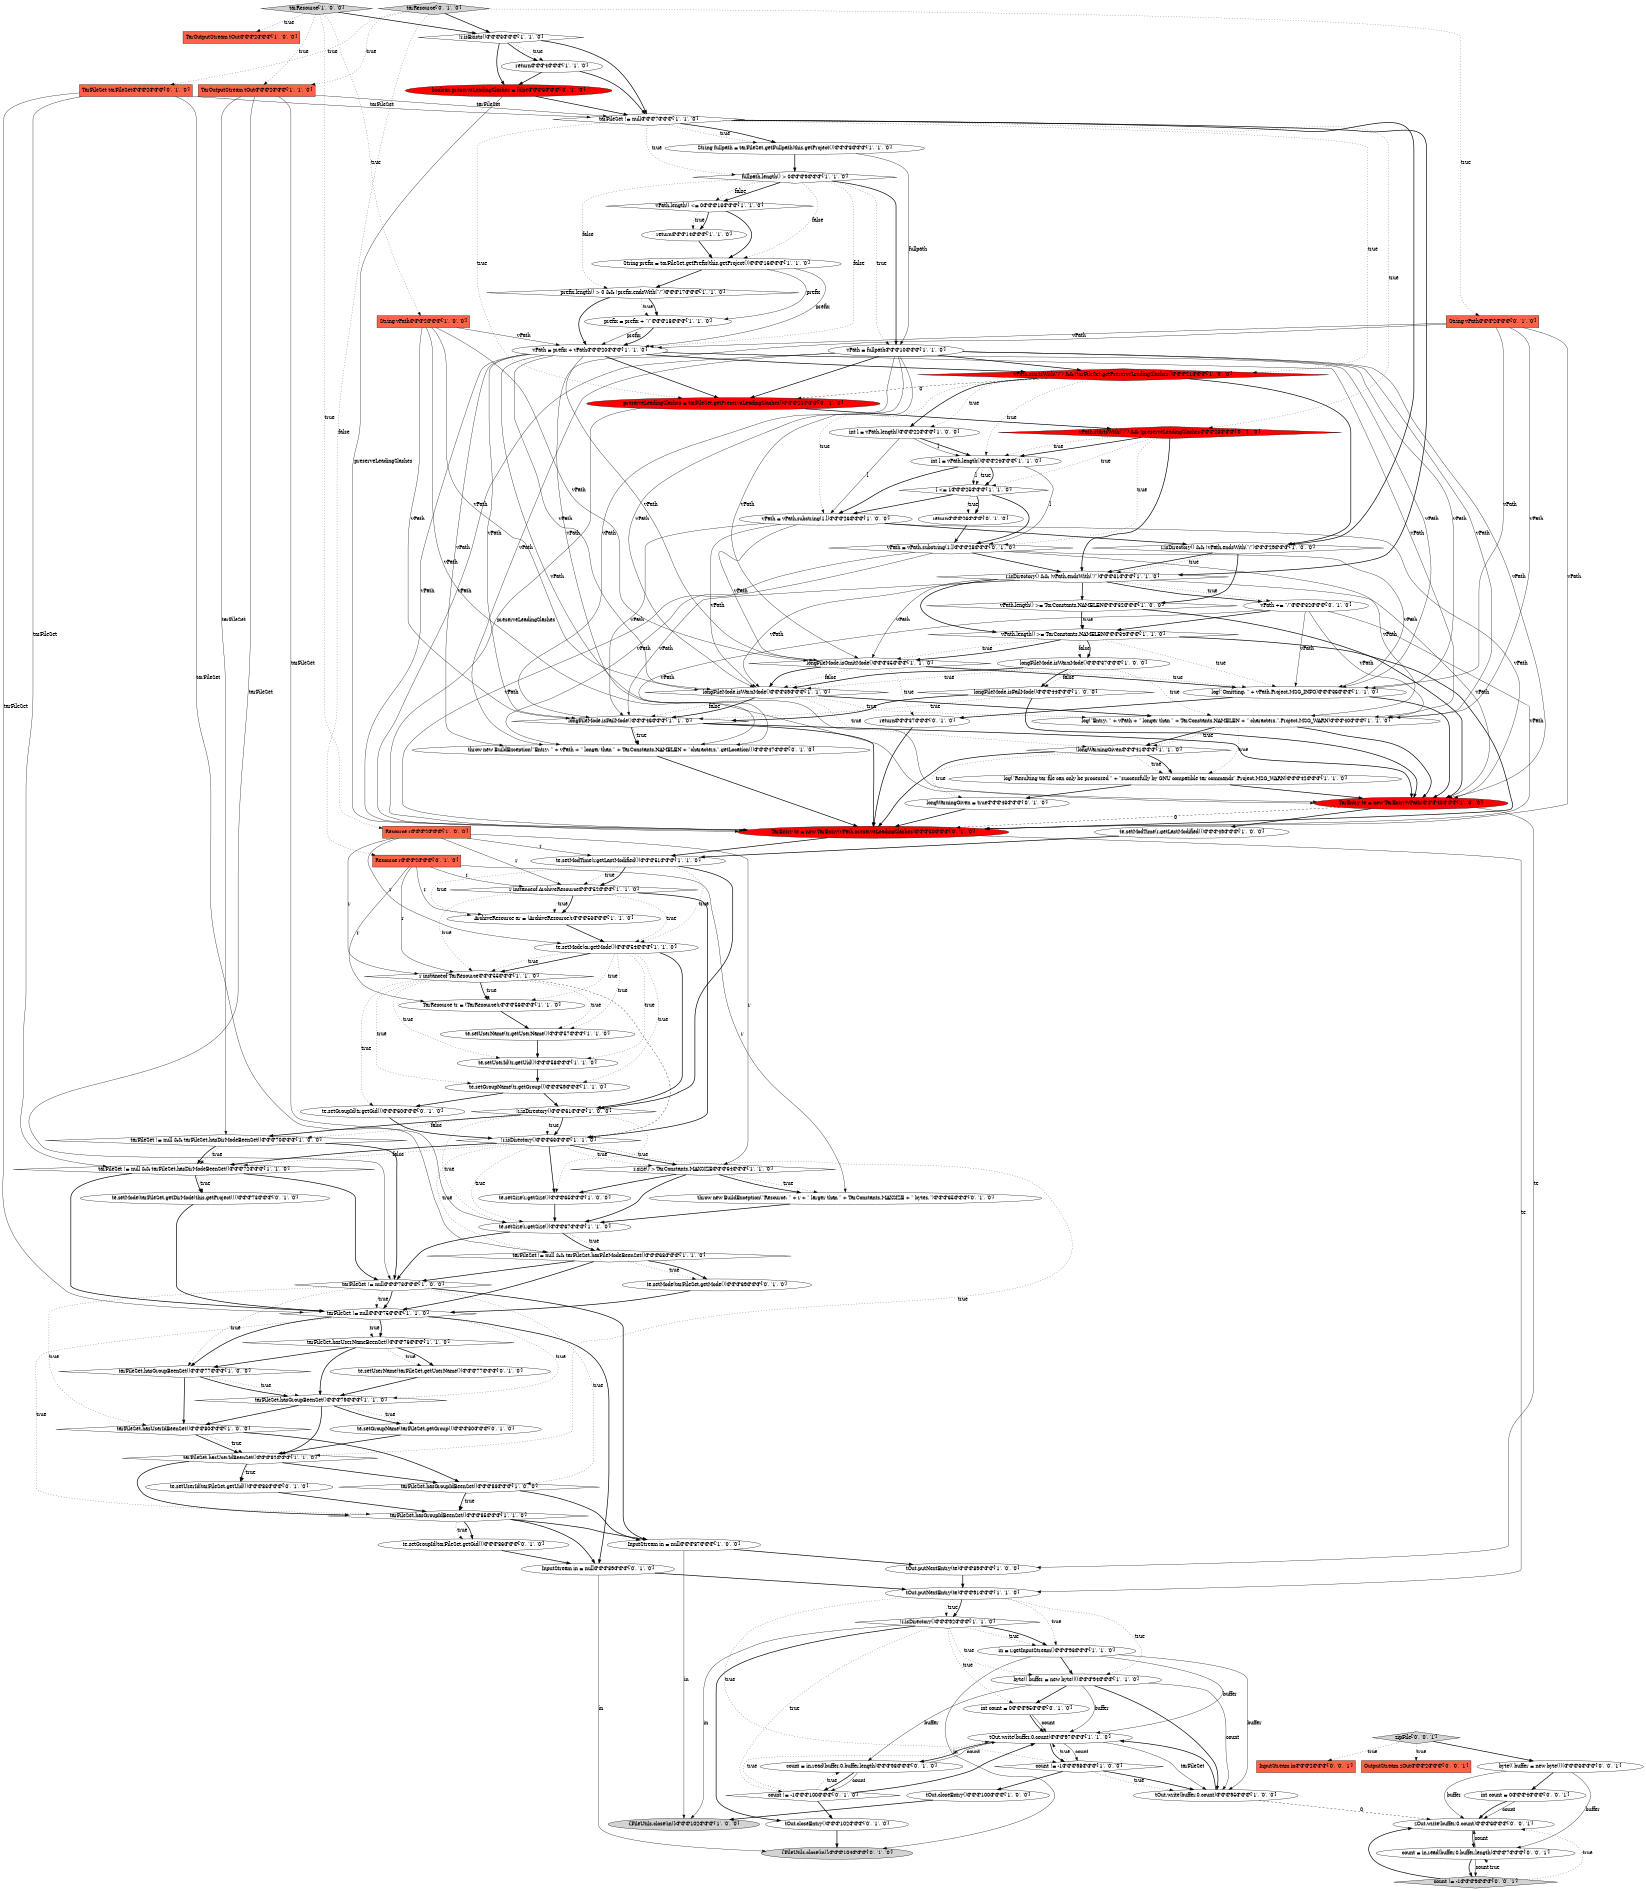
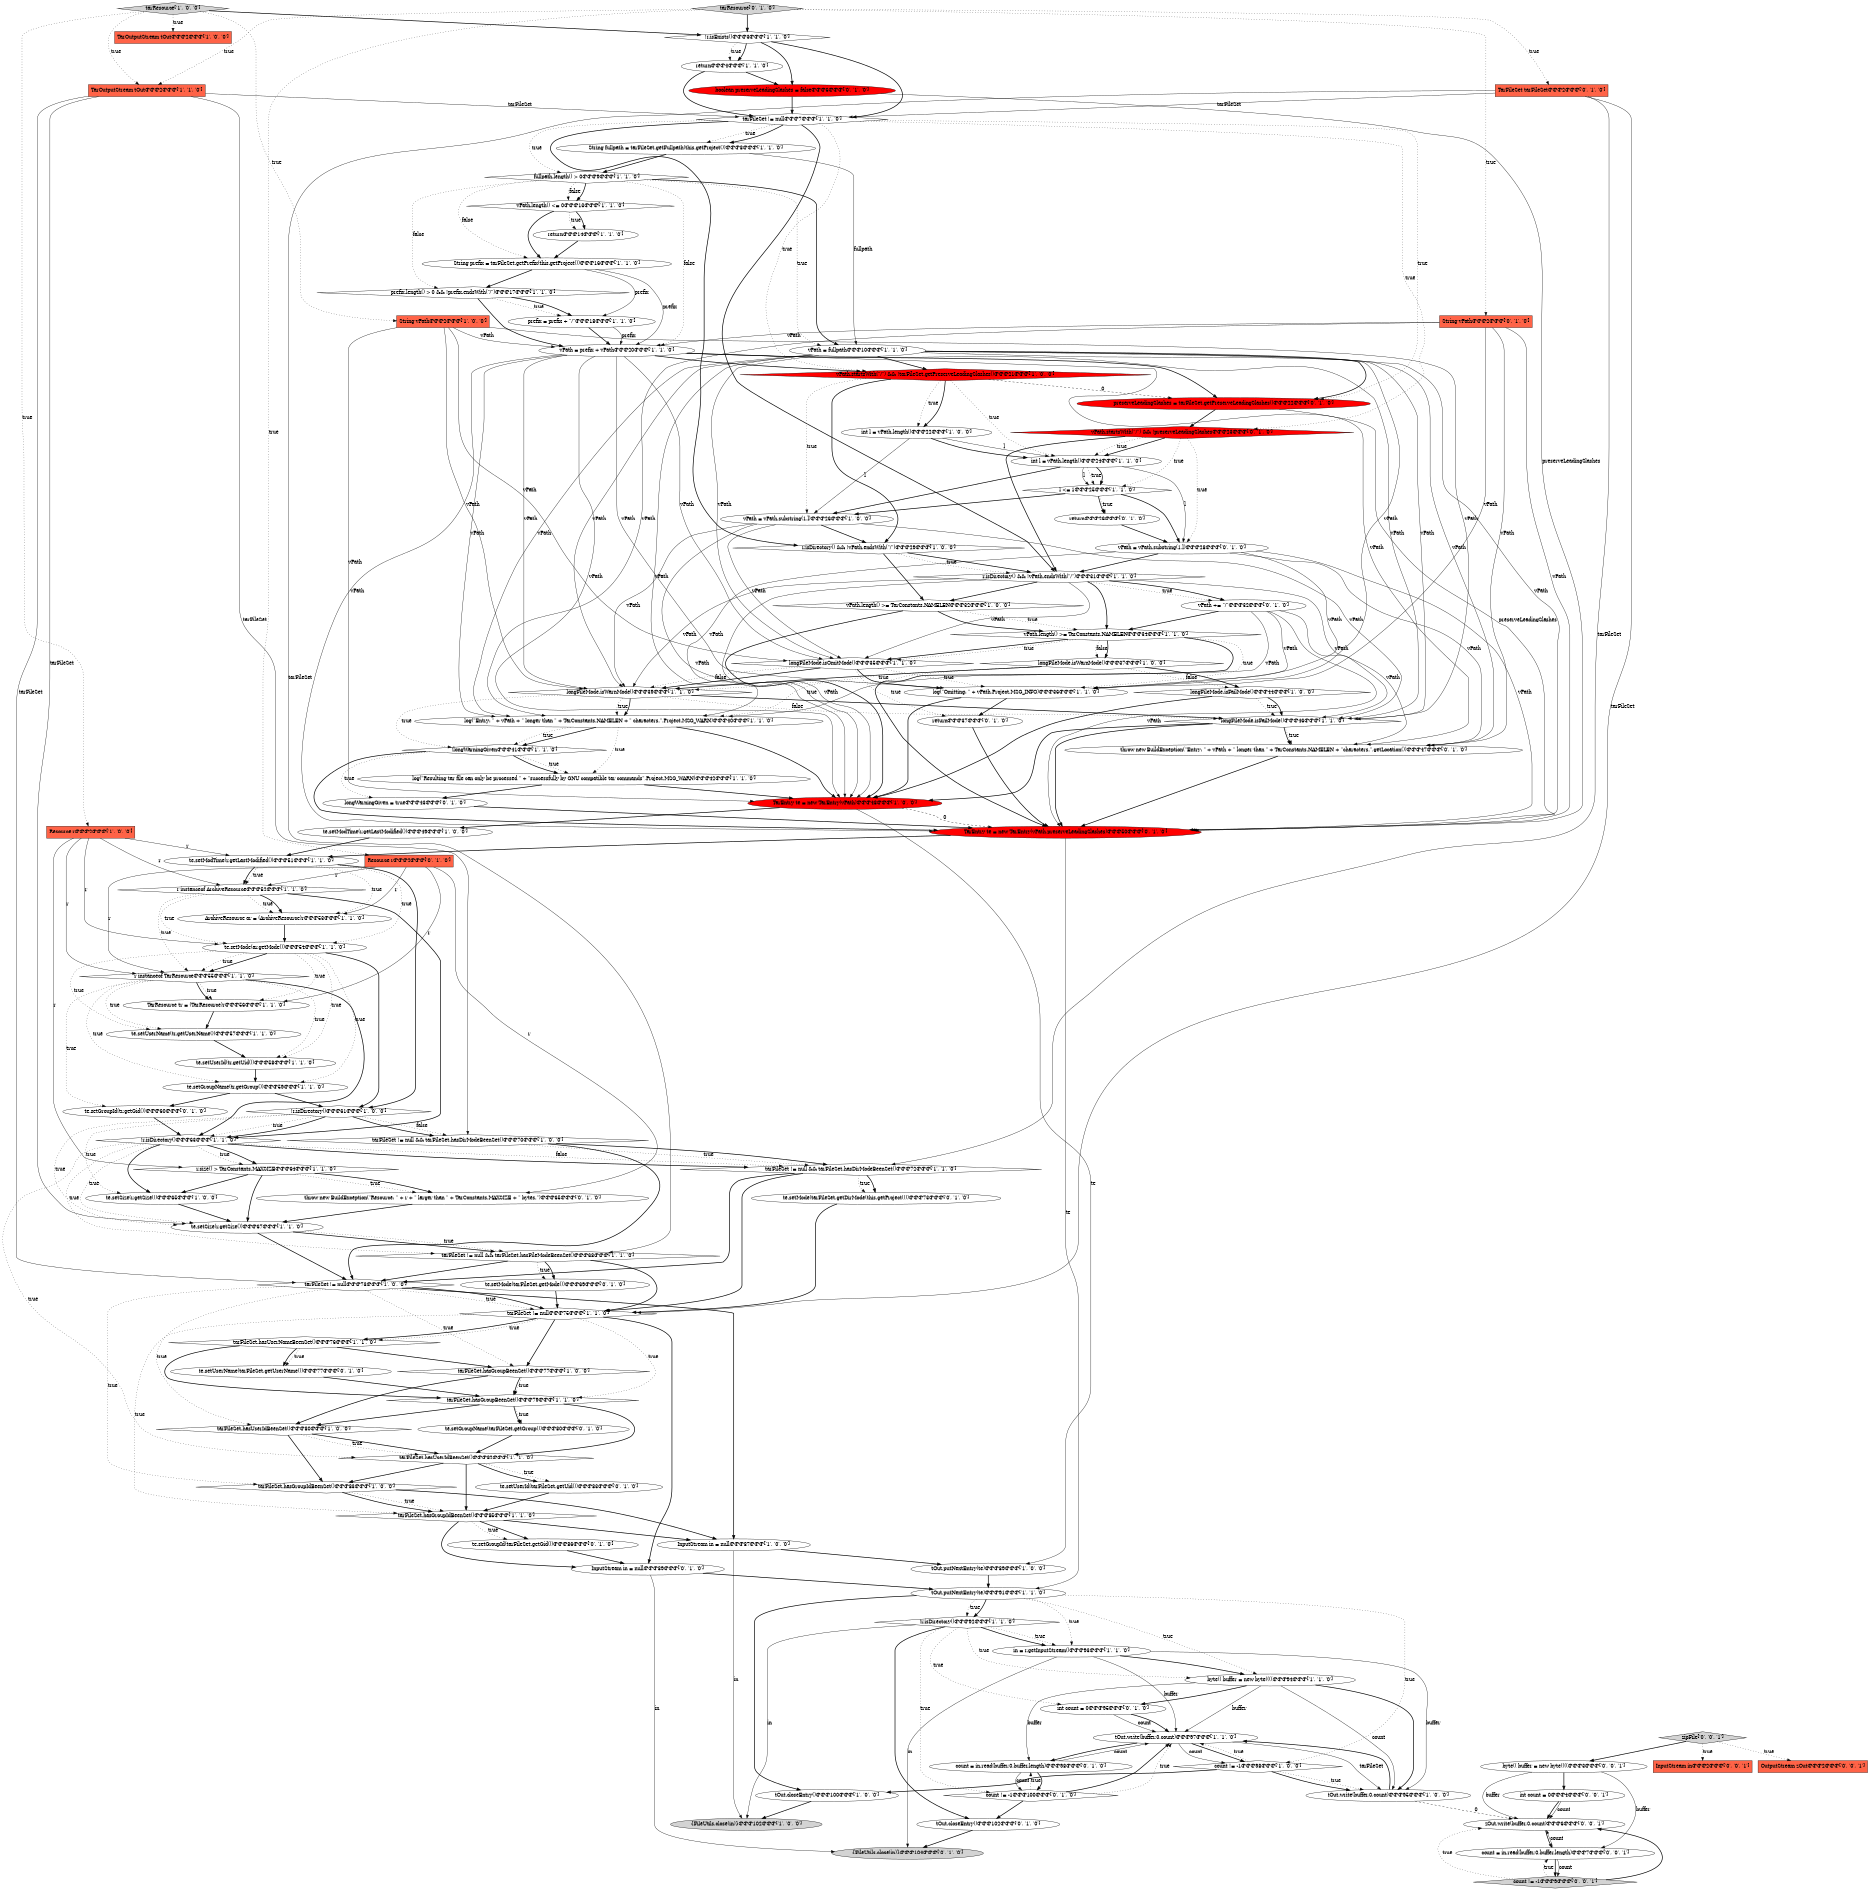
edge "tarResource['0', '1', '0']" -> "Resource r@@@2@@@['0', '1', '0']": label "false" -> "true"
node "vPath = vPath.substring(1,l)@@@28@@@['0', '1', '0']": shape diamond -> ellipse
node "longFileMode.isWarnMode()@@@37@@@['1', '0', '0']": shape ellipse -> diamond
edge "r instanceof TarResource@@@55@@@['1', '1', '0']" -> "!r.isDirectory()@@@63@@@['1', '1', '0']": style dashed -> bold
edge "tOut.putNextEntry(te)@@@91@@@['1', '1', '0']" -> "tOut.closeEntry()@@@100@@@['1', '0', '0']": added
